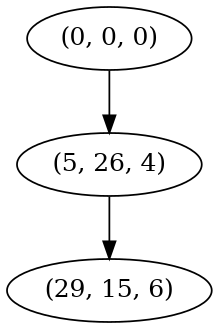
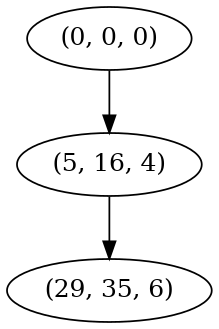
node "(5, 26, 4)": label "(5, 26, 4)" -> "(5, 16, 4)"
node "(29, 15, 6)": label "(29, 15, 6)" -> "(29, 35, 6)"
